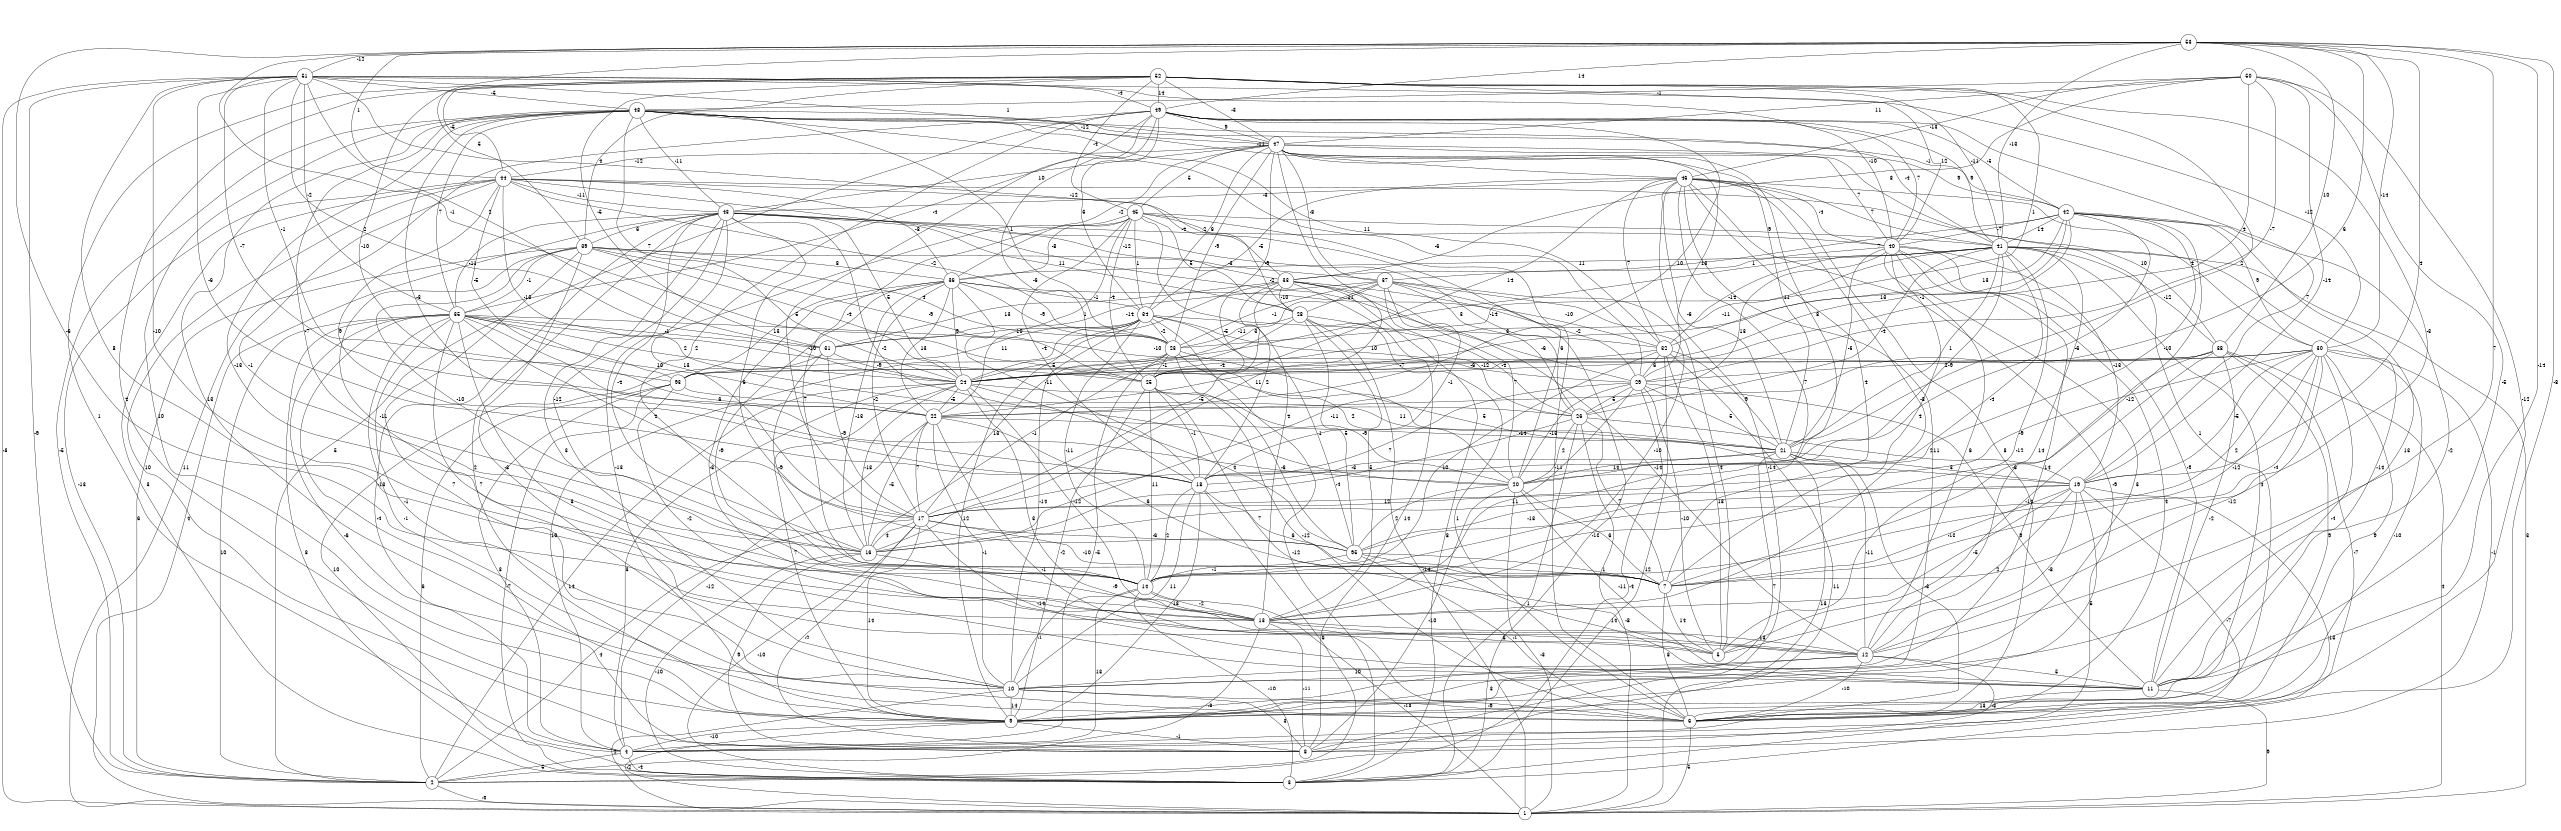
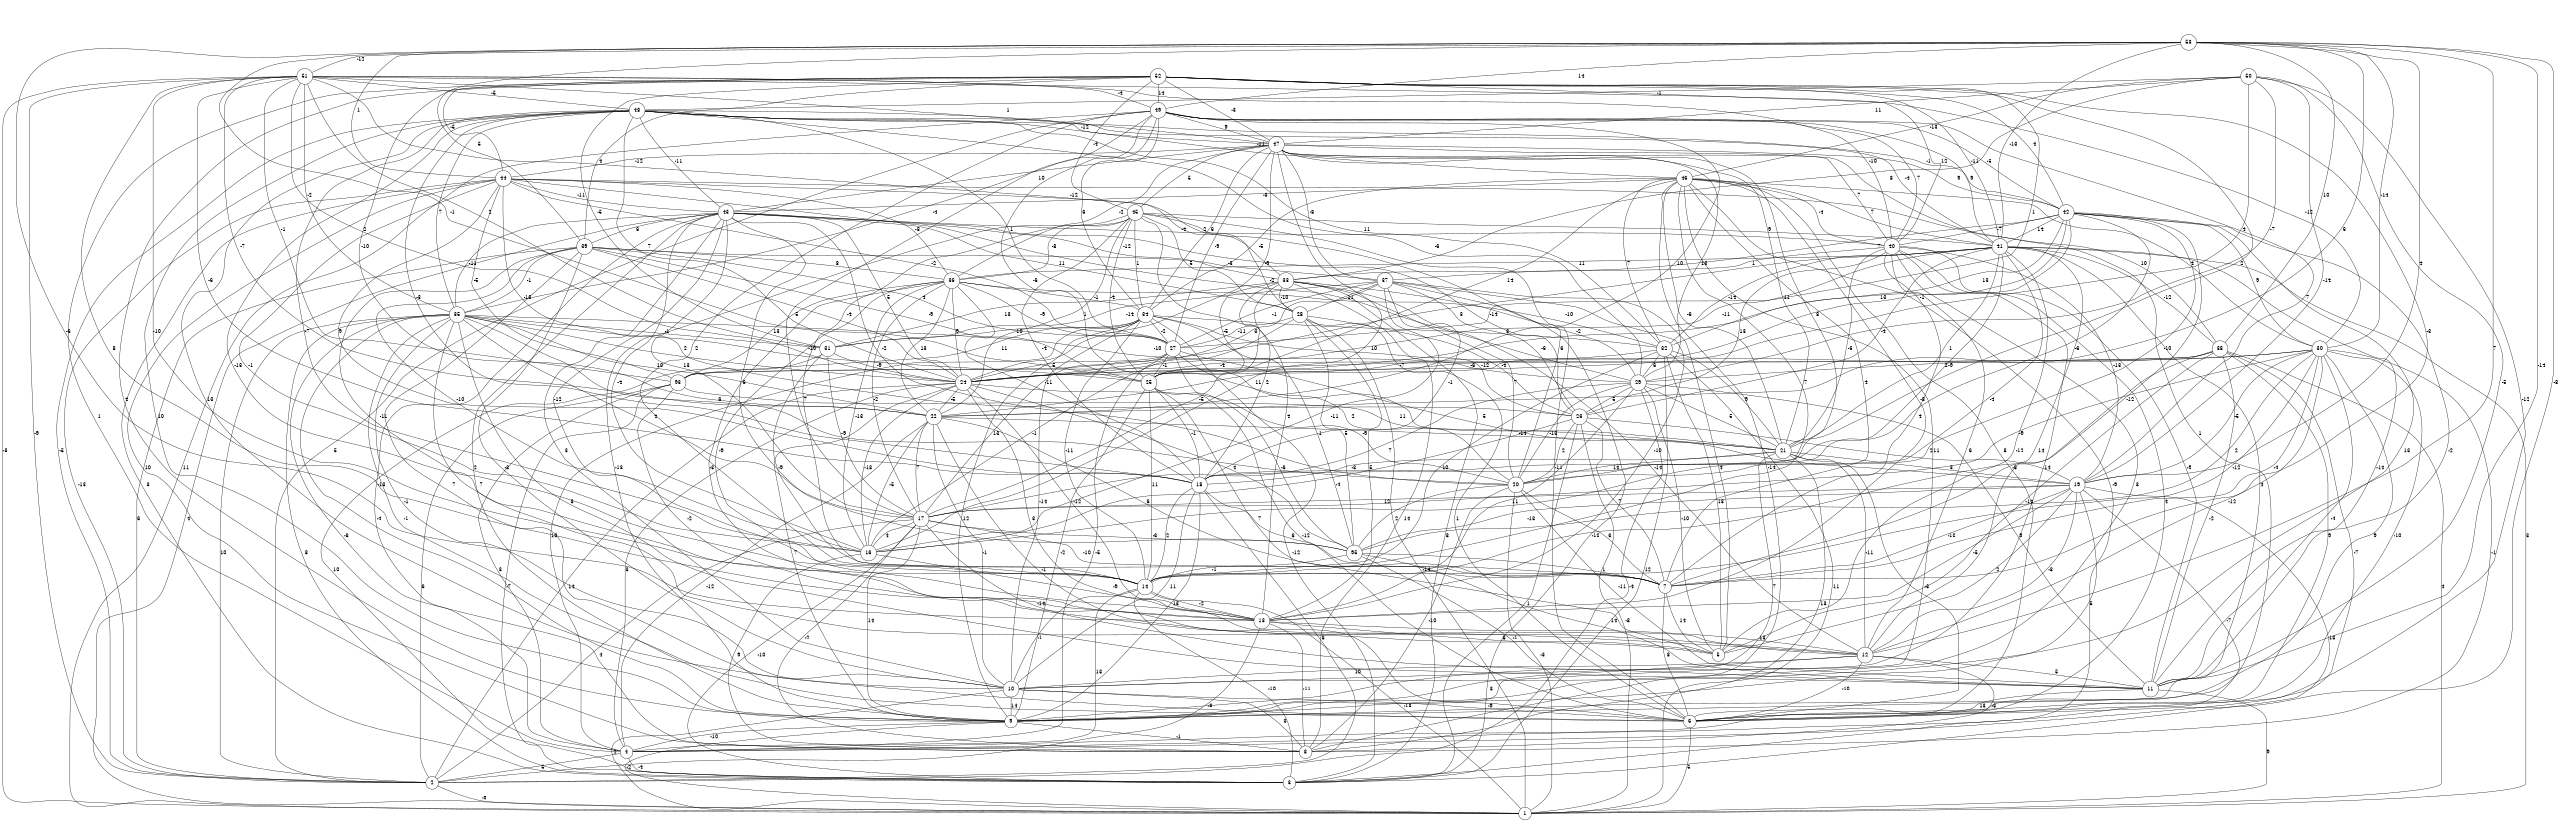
edge "52" -- "42": added, label "4"
node "23": label "23" -> "27"
edge "16" -- "3": removed, label "-10"
